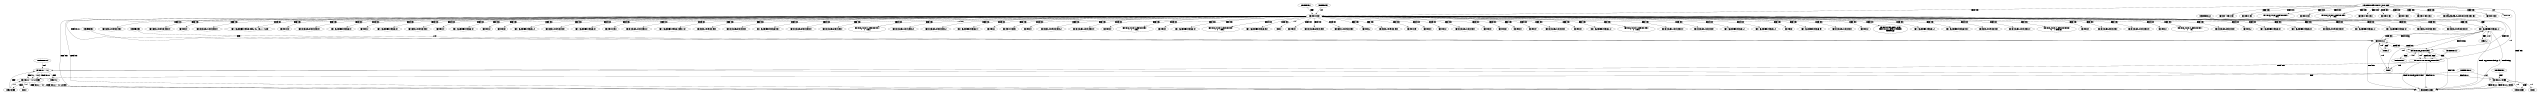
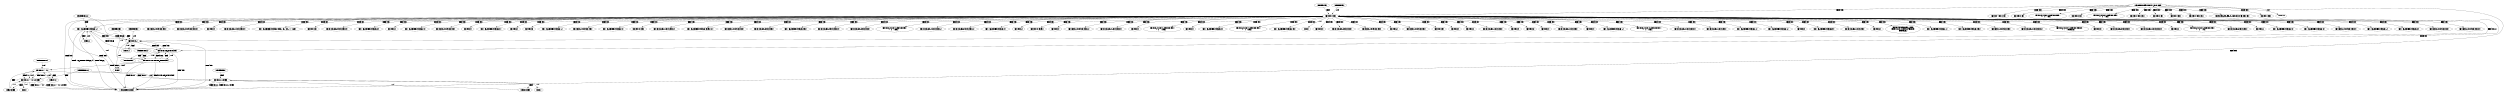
node "(Call,bgp_attr_get_as_size(ndo, atype, pptr, len))": label "(Call,bgp_attr_get_as_size(ndo, atype, pptr, len))" -> "(Origin,bgp_attr_get_as_size(ndo, atype, pptr, len))"
edge "(Call,tptr = pptr)" -> "(Call,EXTRACT_16BITS(tptr+4))": label "AST: tptr" -> "DDG: tptr"
node "(Call,tptr+7)": removed
edge "(Call,comm = EXTRACT_32BITS(tptr))" -> "(Call,comm >> 16)": label "DDG: pptr" -> "DDG: comm"
edge "(Literal,16)" -> "(Call,comm >> 16)": added, label "AST:"
